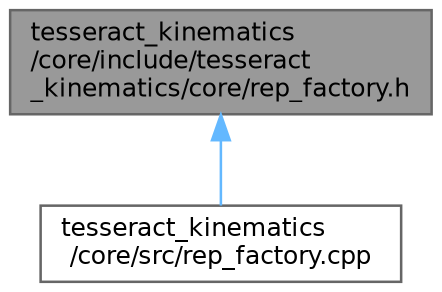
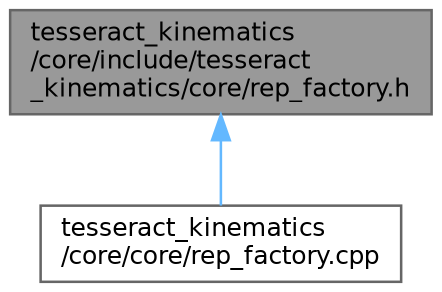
node "tesseract_kinematics /core/src/rep_factory.cpp": label "tesseract_kinematics /core/src/rep_factory.cpp" -> "tesseract_kinematics /core/core/rep_factory.cpp"
